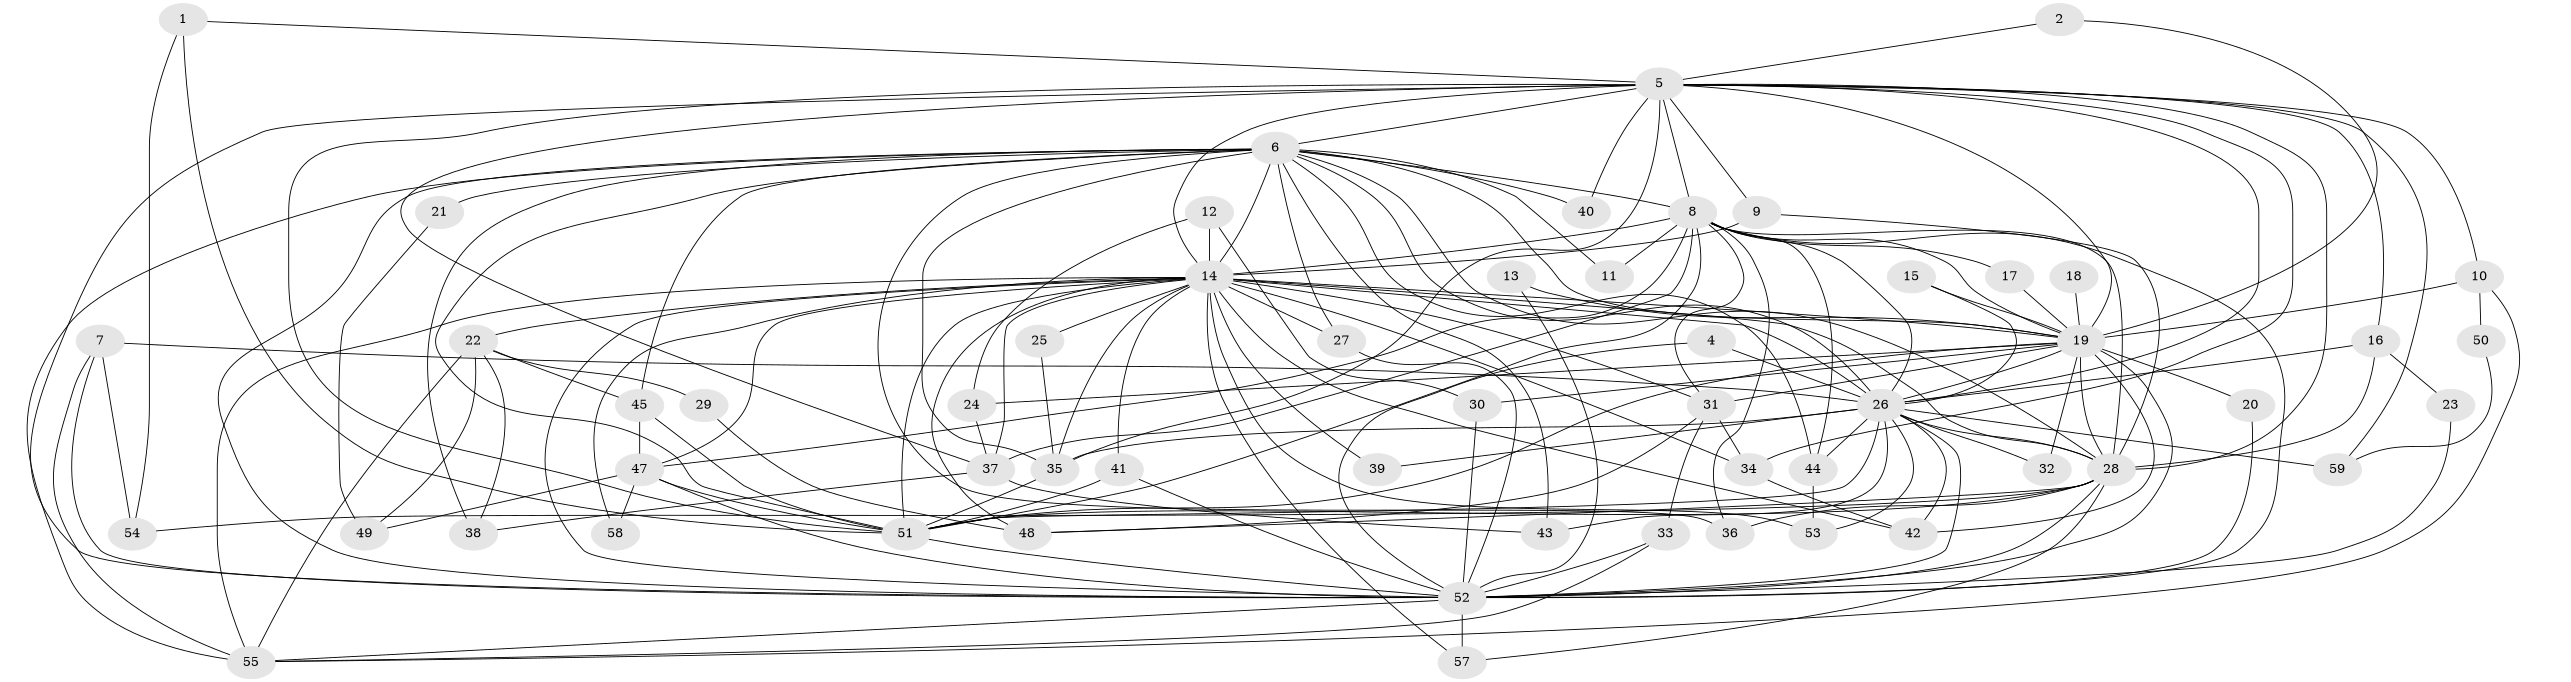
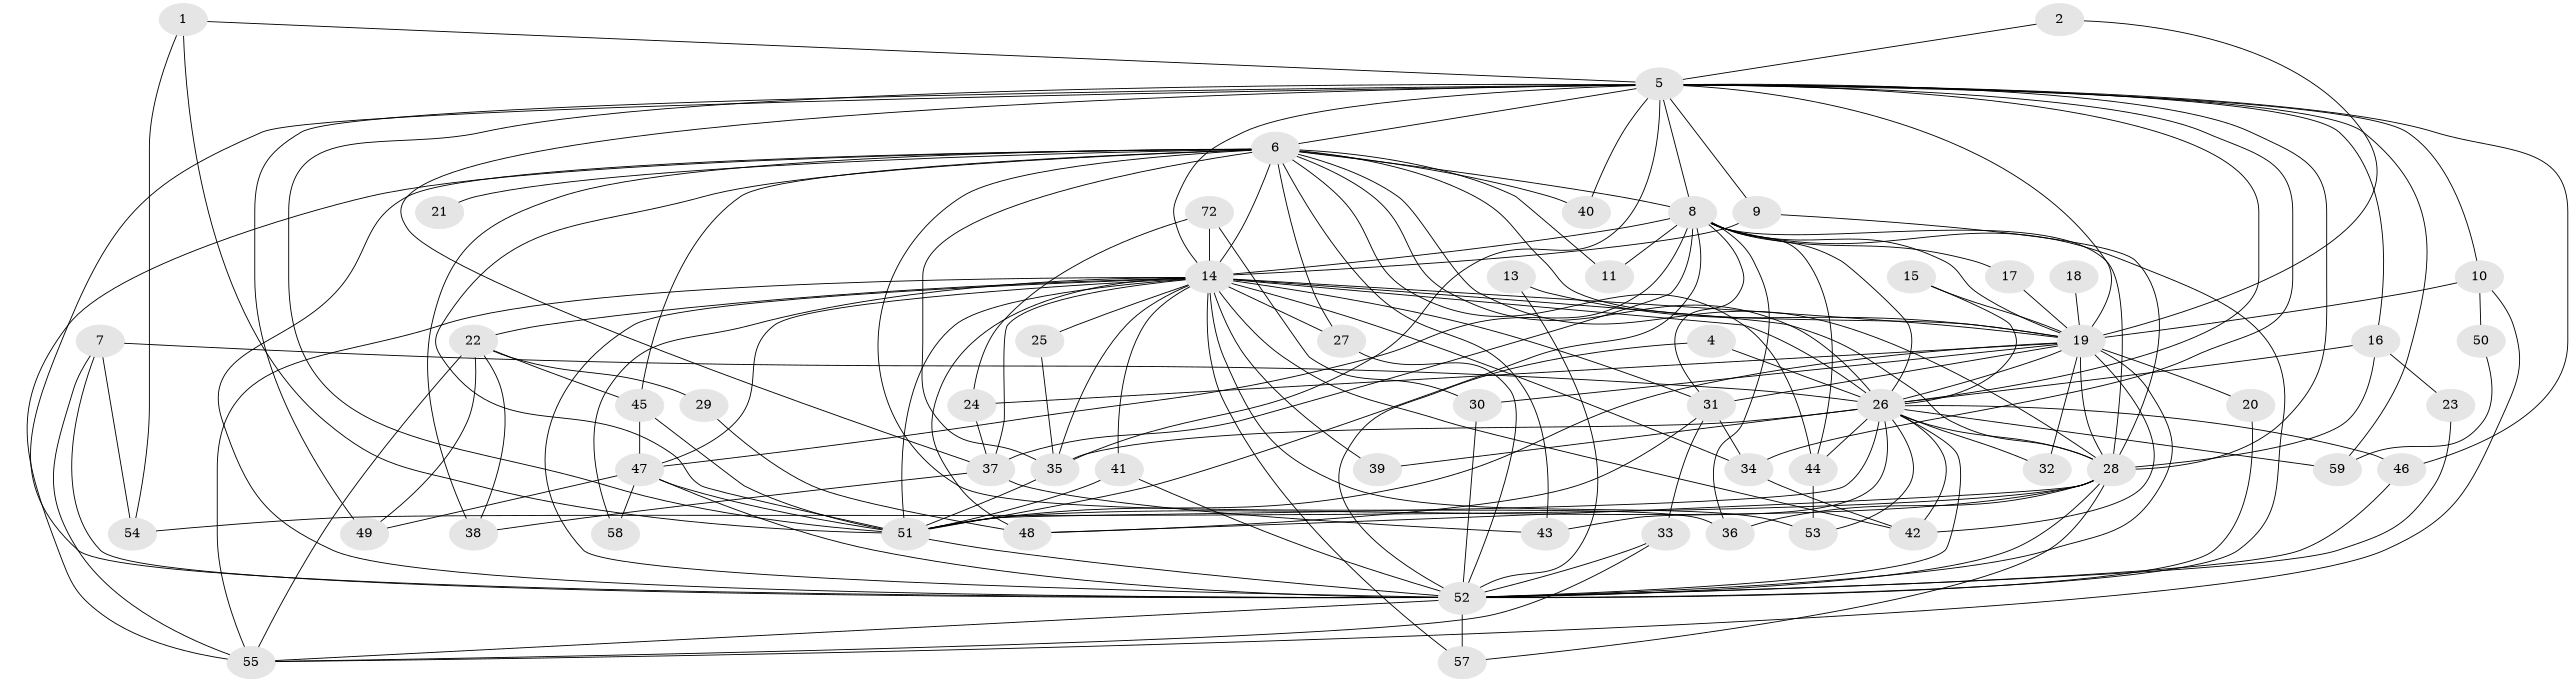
node "12": label "12" -> "72"
edge "21" -- "49": now "5" -- "49"
node "46": added
